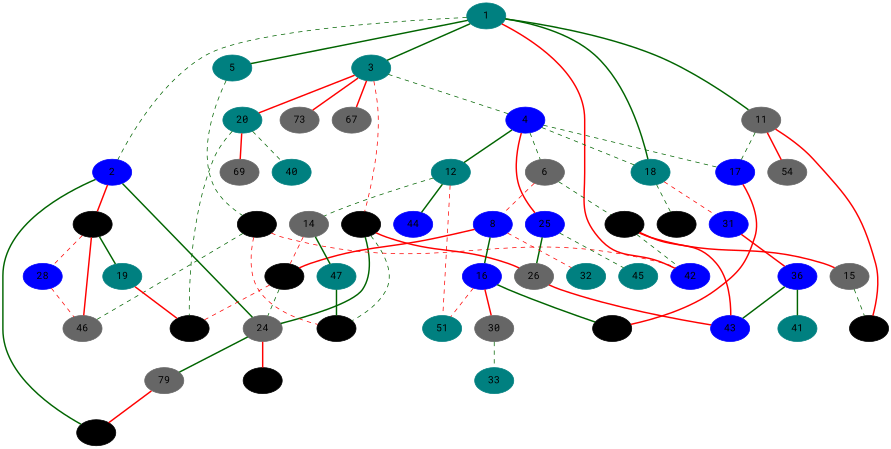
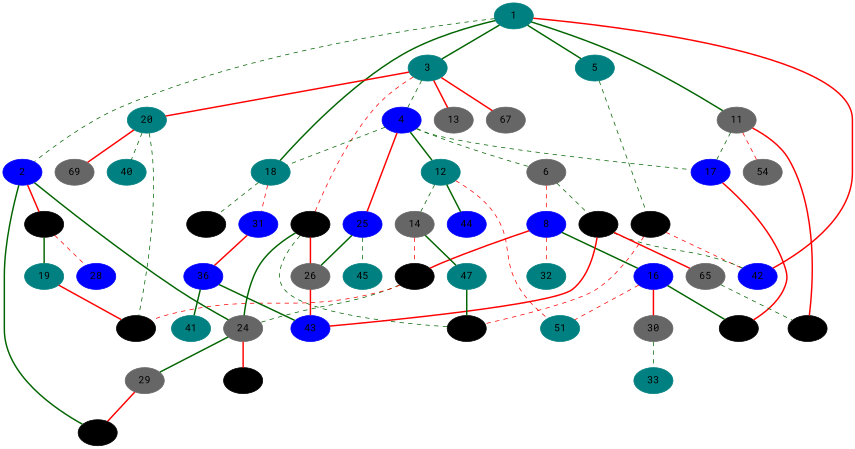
node "73": label "73" -> "13"
edge "11" -- "54": style bold -> dashed
node "15": label "15" -> "65"
node "46": removed
node "79": label "79" -> "29"
